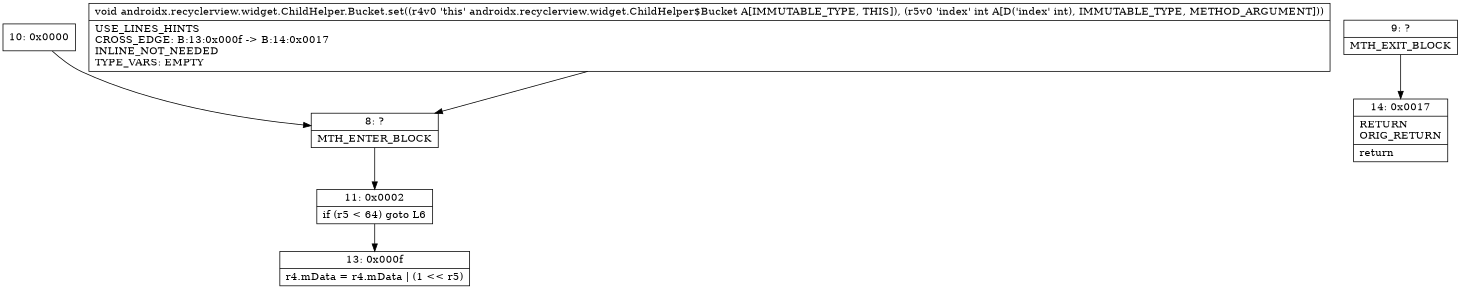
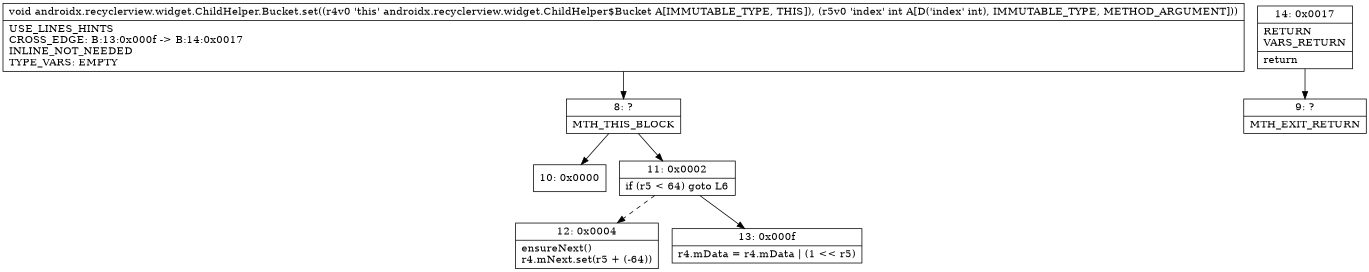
node "9: ?": text "MTH_EXIT_BLOCK" -> "MTH_EXIT_RETURN"
edge "9: ?" -> "14: 0x0017": reversed
edge "10: 0x0000" -> "8: ?": reversed
node "14: 0x0017": text "ORIG_RETURN" -> "VARS_RETURN"
node "8: ?": text "MTH_ENTER_BLOCK" -> "MTH_THIS_BLOCK"
node "12: 0x0004": added
